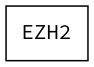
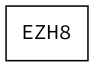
node "EZH2": label "EZH2" -> "EZH8"
